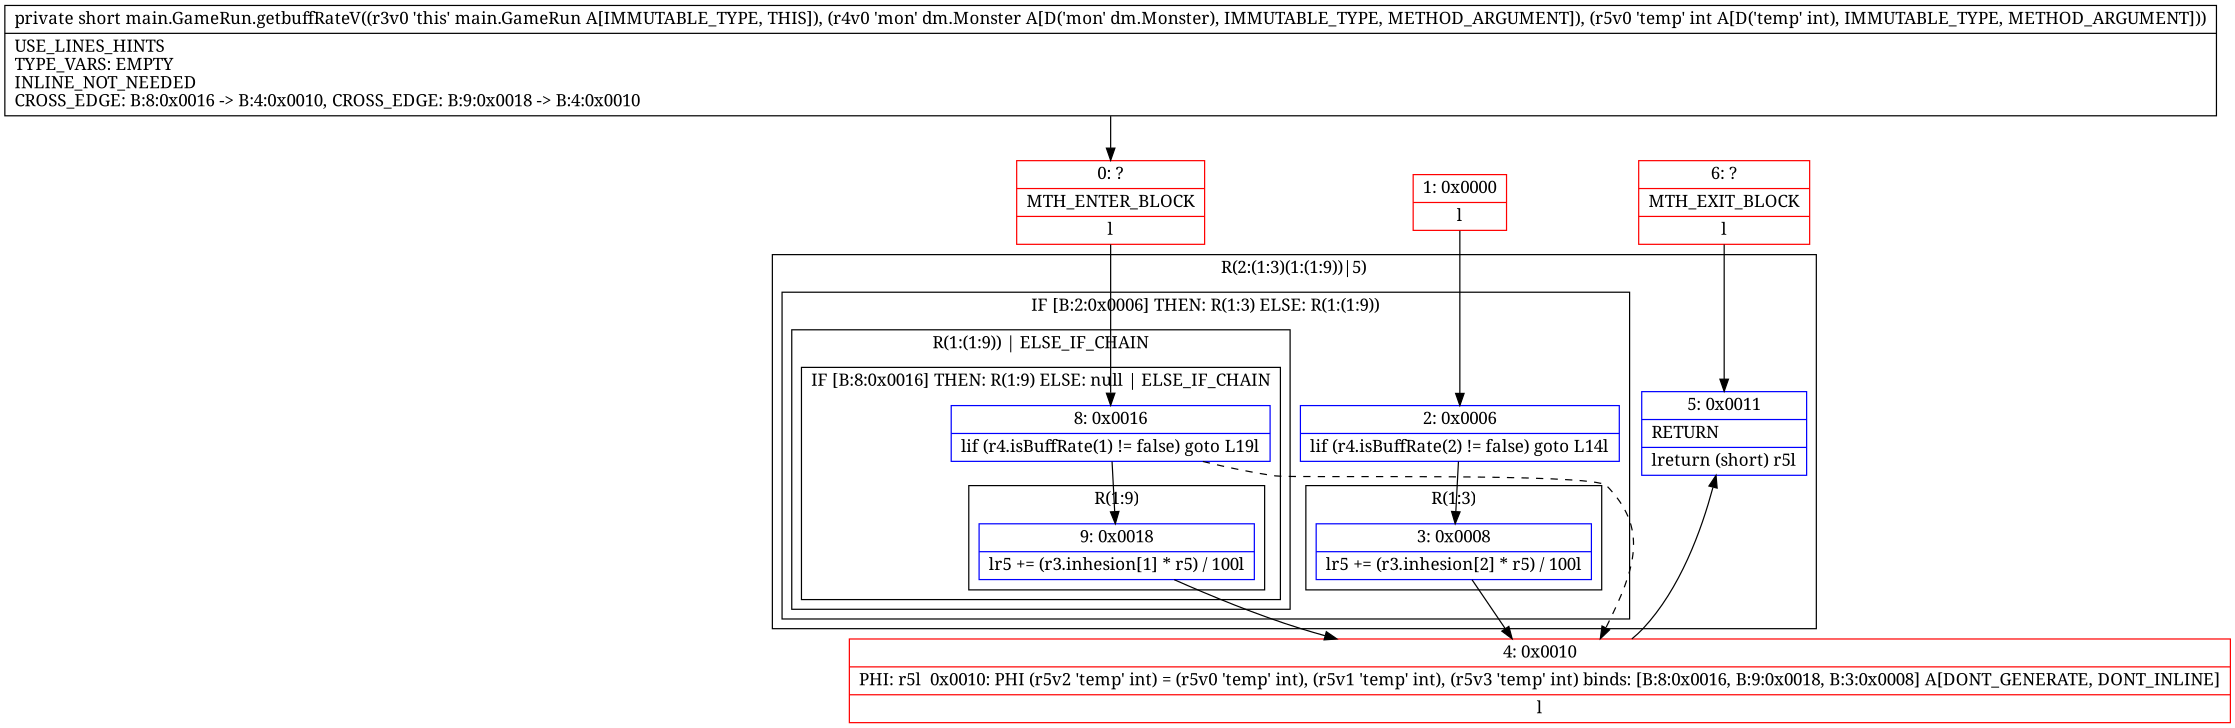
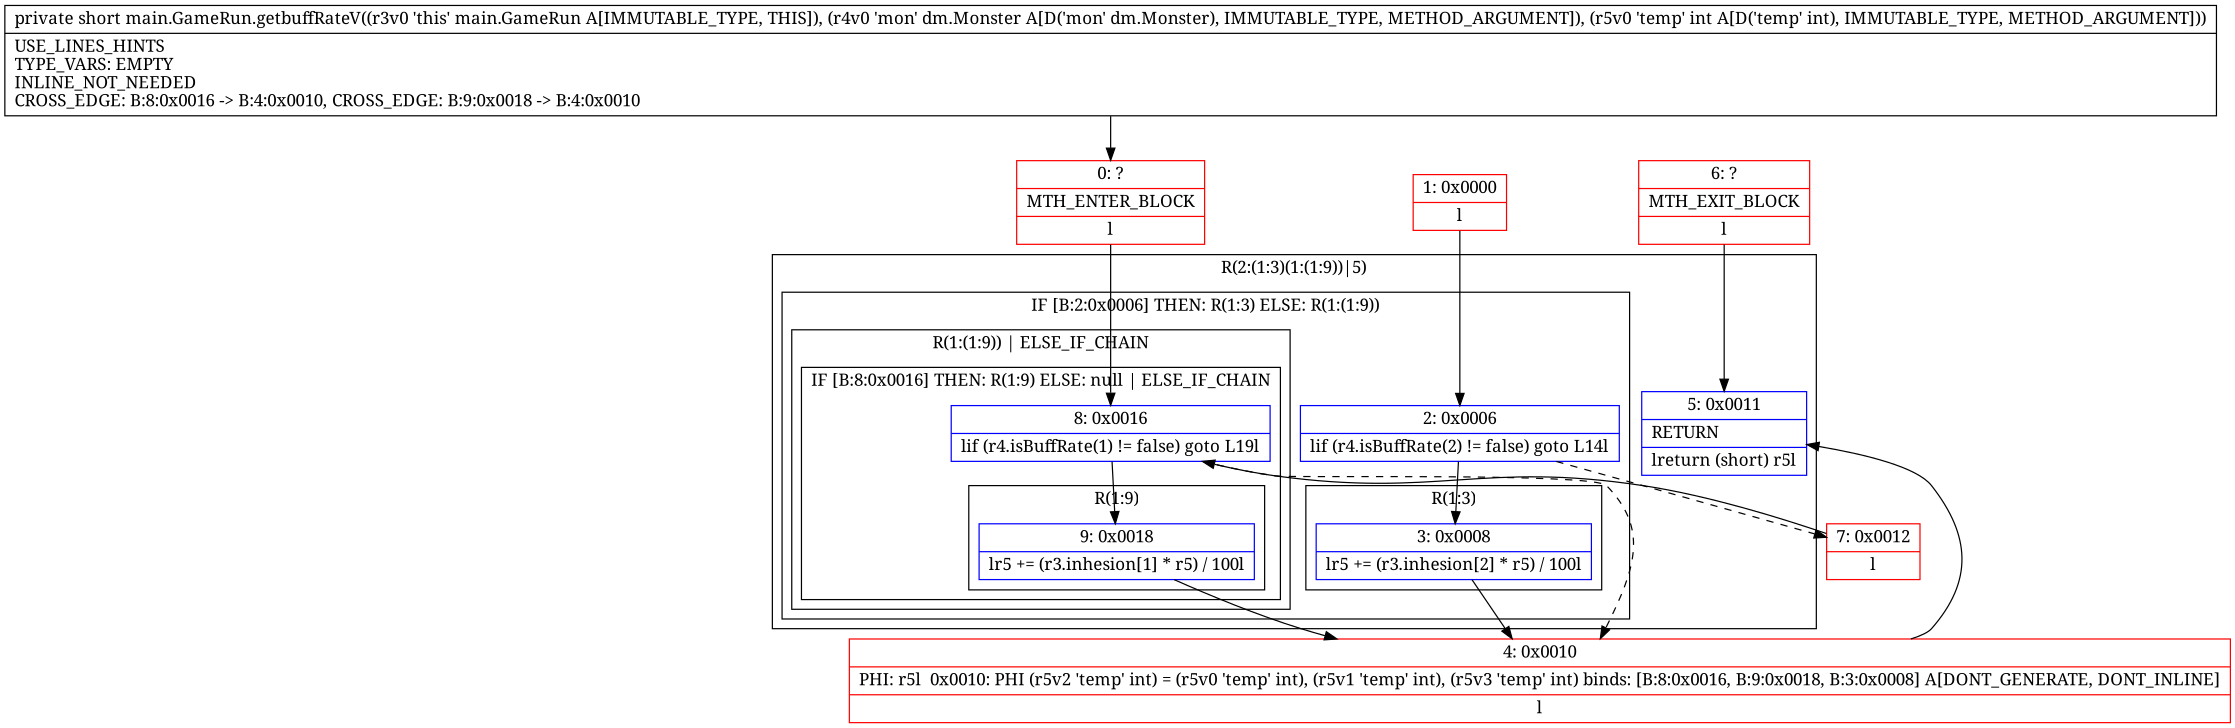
node "7: 0x0012": added
